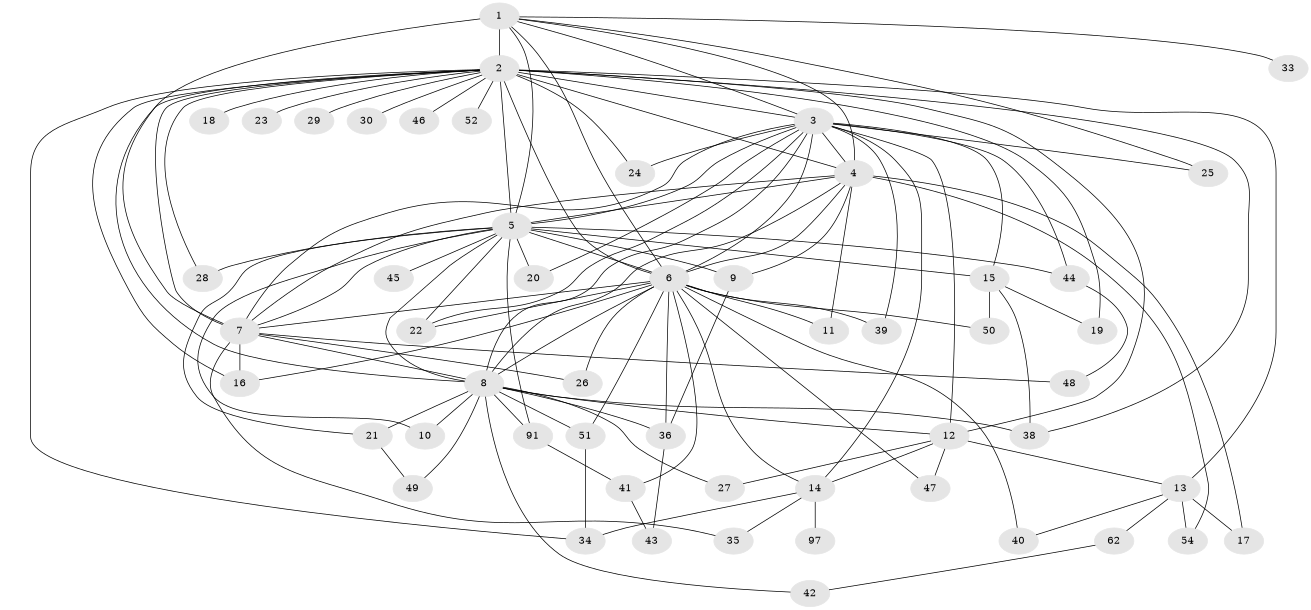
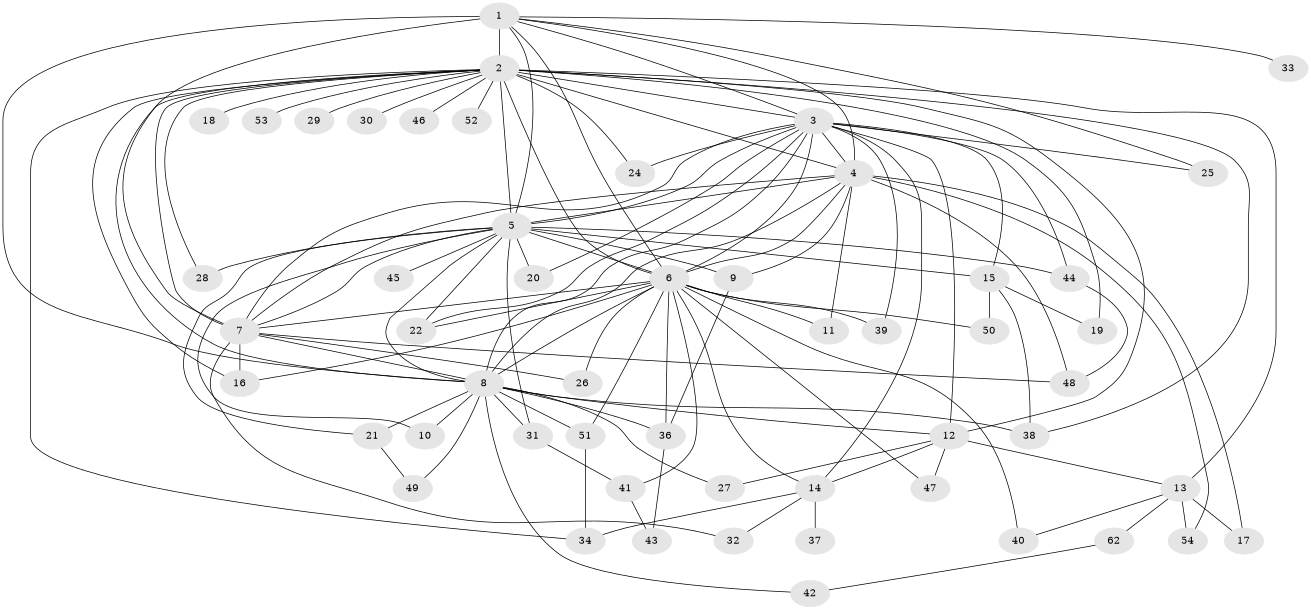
node "23": label "23" -> "53"
edge "1" -- "8": added
edge "4" -- "48": added
node "91": label "91" -> "31"
node "35": label "35" -> "32"
node "97": label "97" -> "37"
